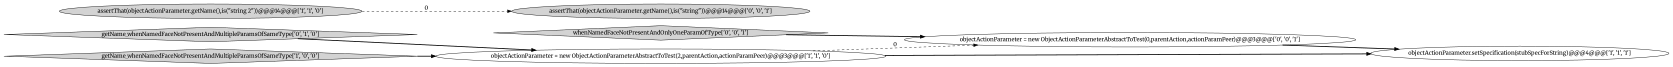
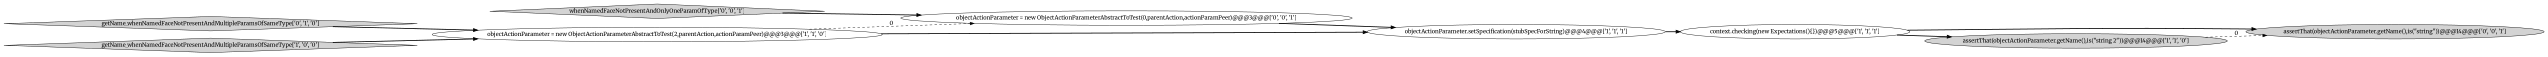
node "context.checking(new Expectations(){})@@@5@@@['1', '1', '1']": added
